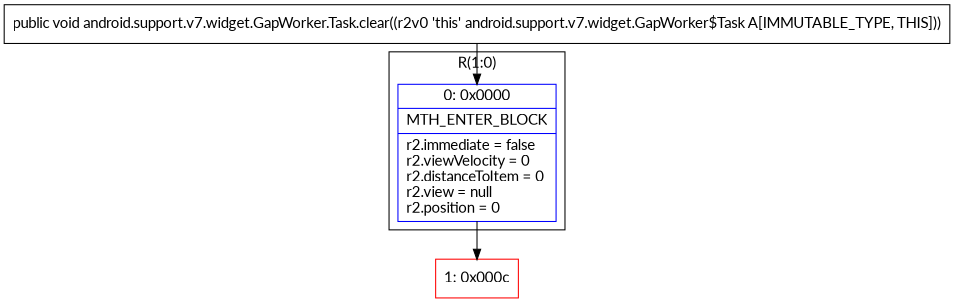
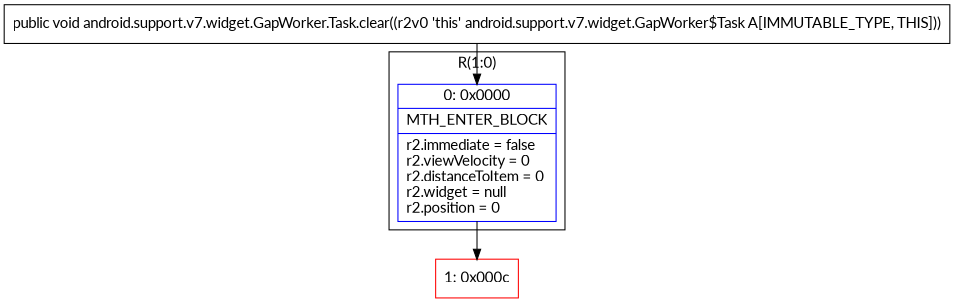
node "0: 0x0000": text "r2.view = null" -> "r2.widget = null"
